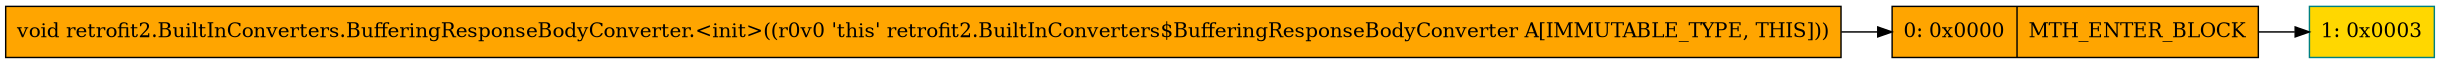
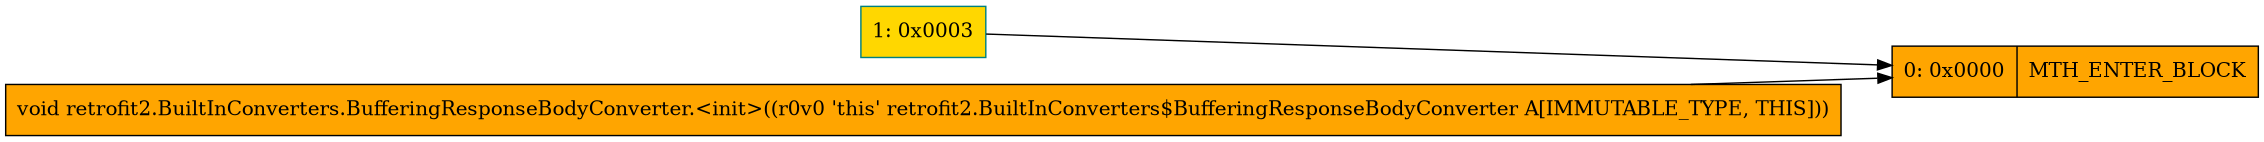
edge "0: 0x0000" -> "1: 0x0003": reversed
